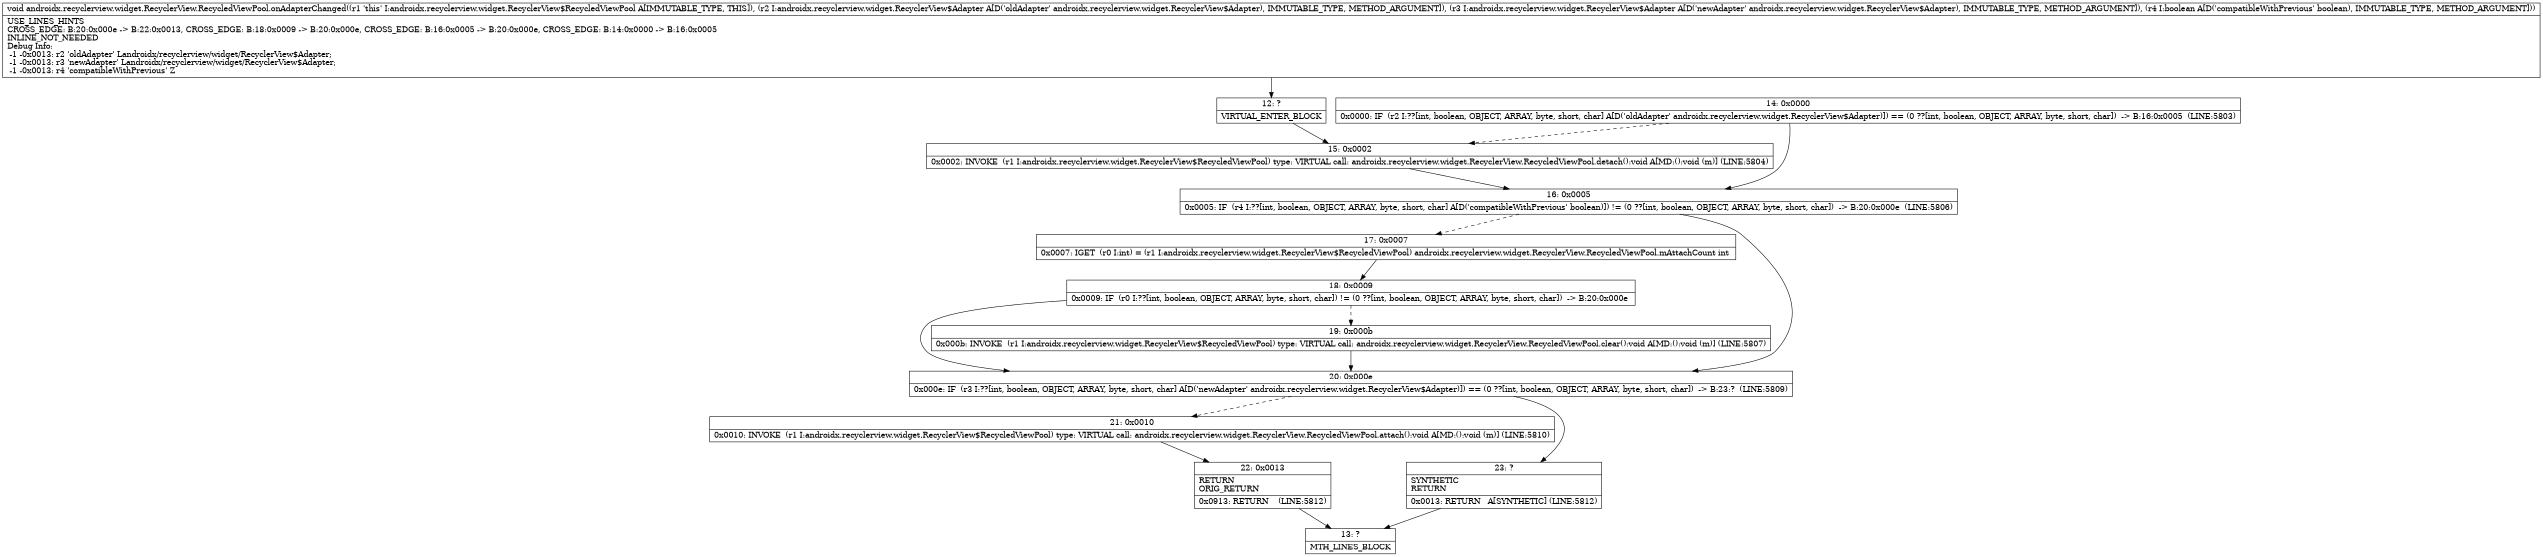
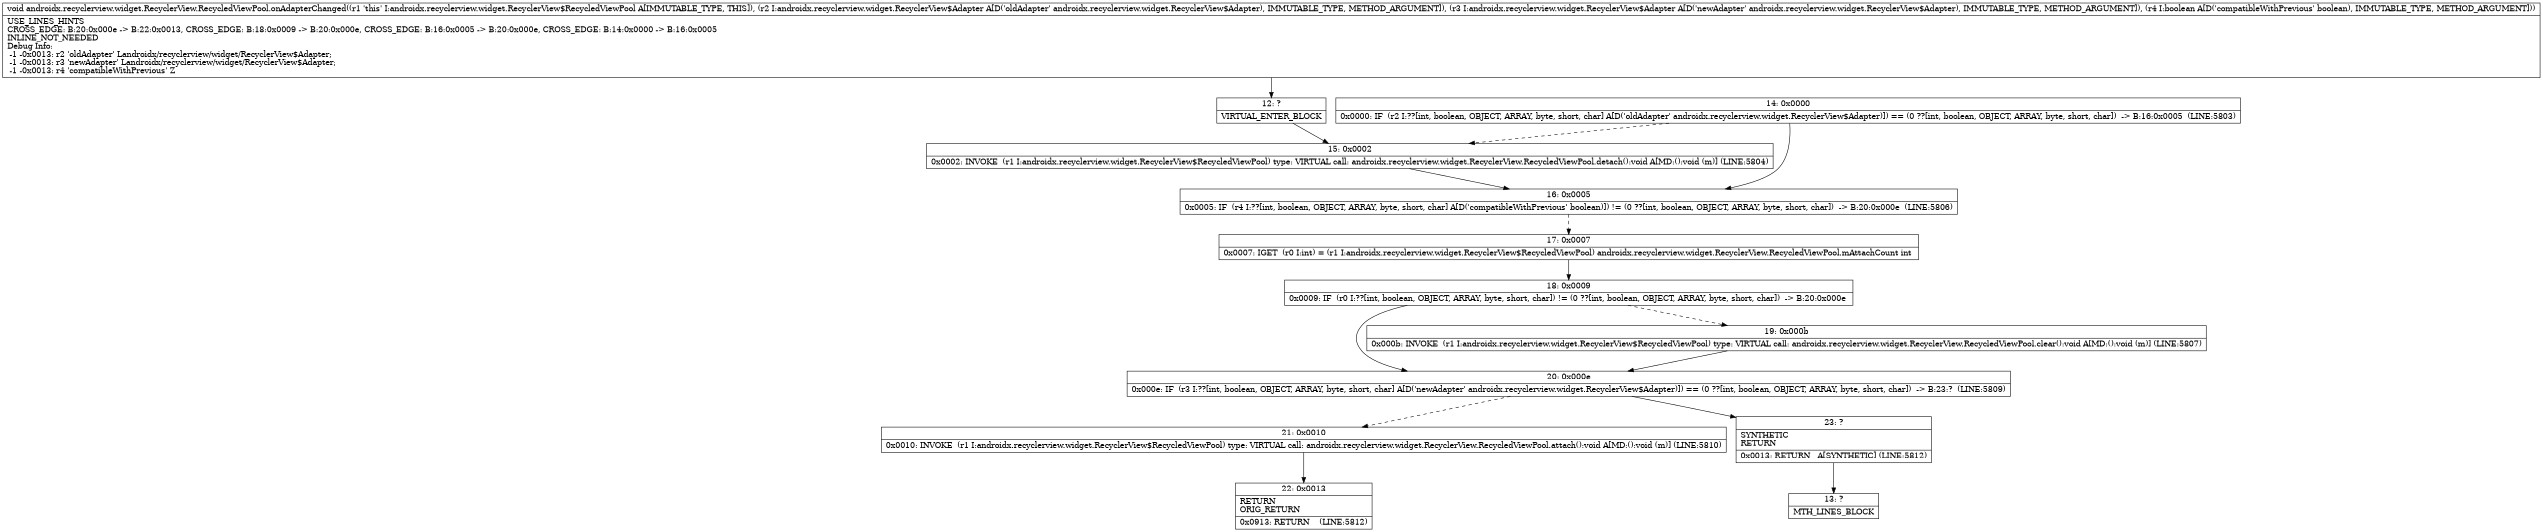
edge "16: 0x0005" -> "20: 0x000e": removed
edge "22: 0x0013" -> "13: ?": removed
